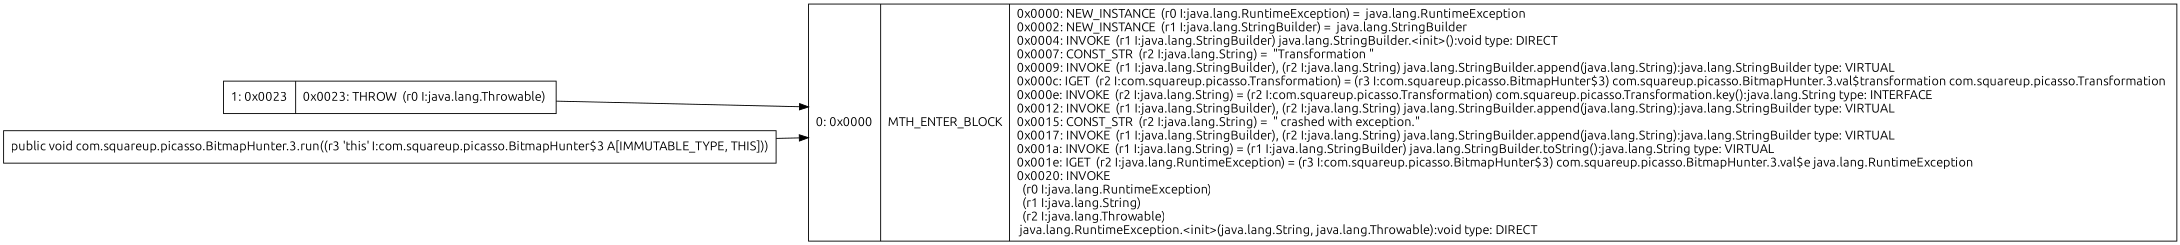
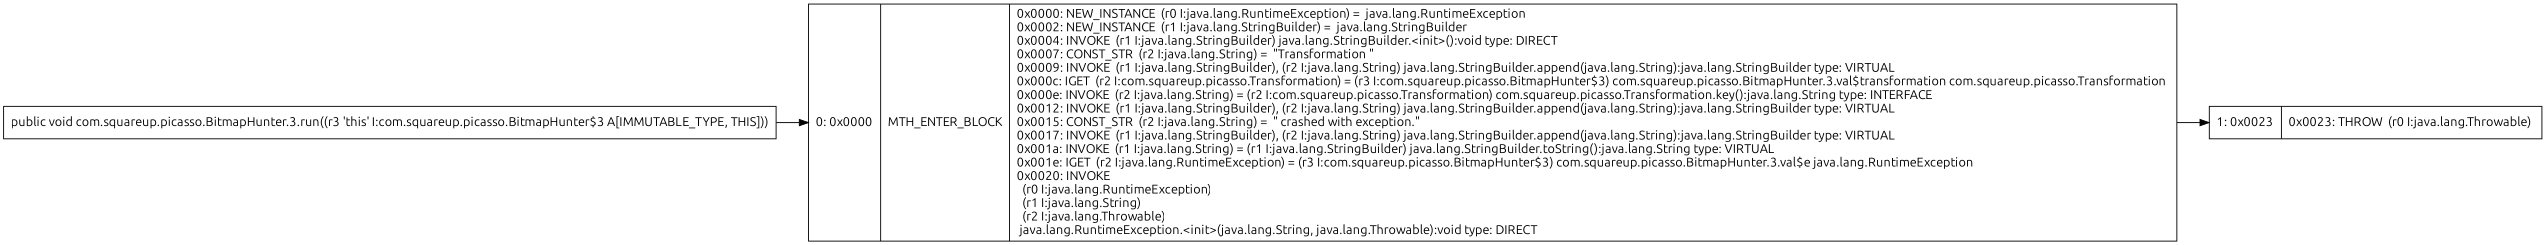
edge "1: 0x0023" -> "0: 0x0000": reversed
